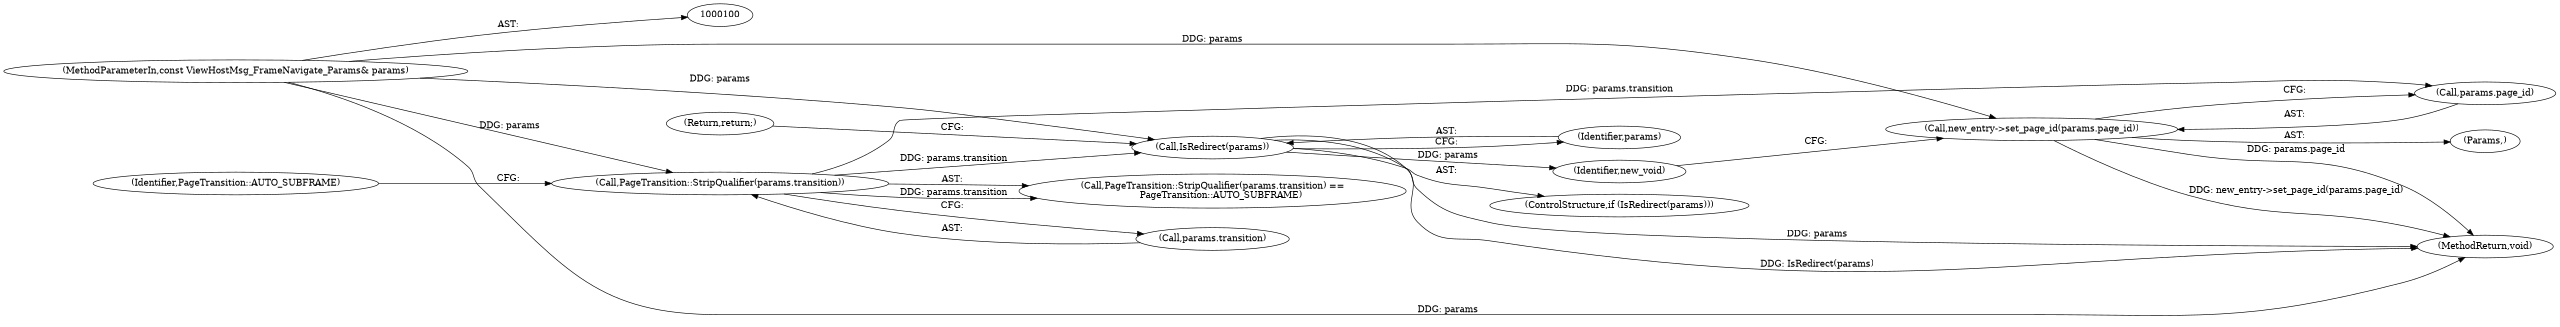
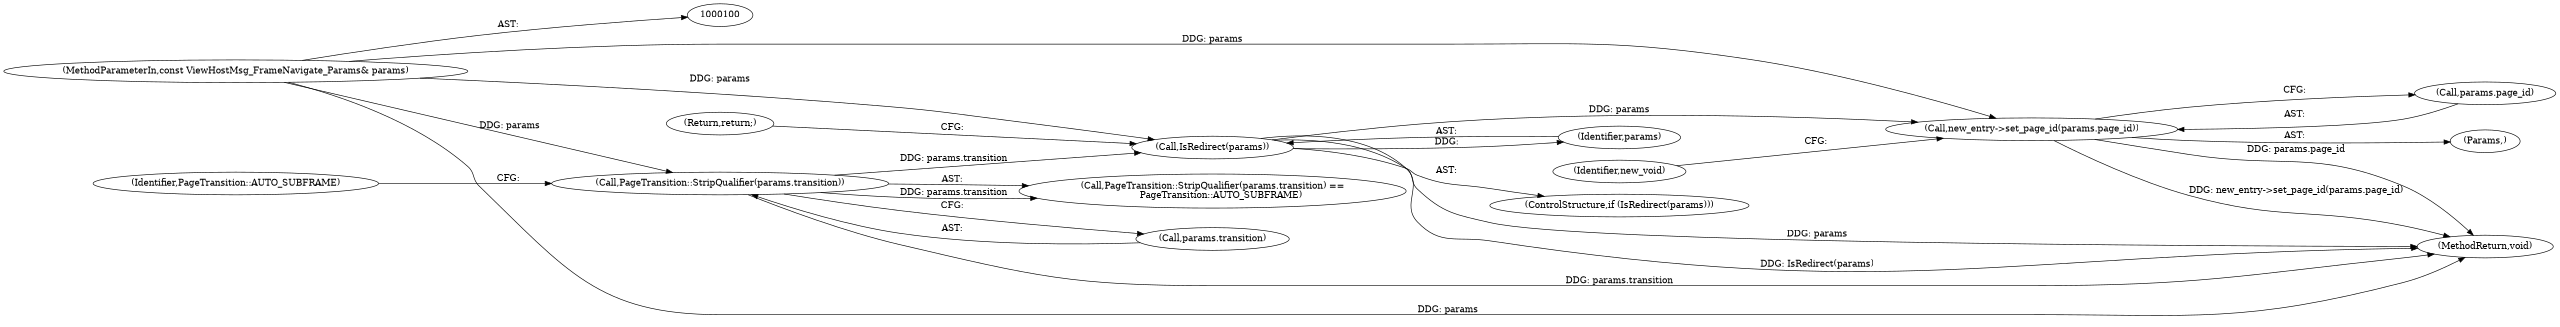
edge "(Call,PageTransition::StripQualifier(params.transition))" -> "(Call,params.page_id)": now "(Call,PageTransition::StripQualifier(params.transition))" -> "(MethodReturn,void)"
edge "(Call,IsRedirect(params))" -> "(Identifier,params)": label "CFG: " -> "DDG: "
edge "(Call,IsRedirect(params))" -> "(Identifier,new_void)": now "(Call,IsRedirect(params))" -> "(Call,new_entry->set_page_id(params.page_id))"
